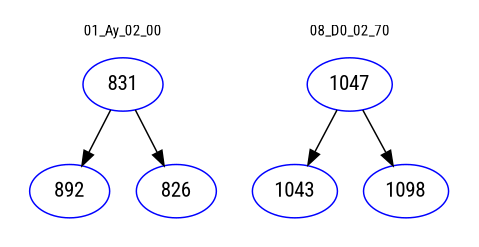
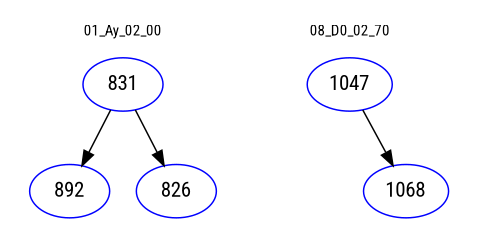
node "1043": removed
node "1098": label "1098" -> "1068"
